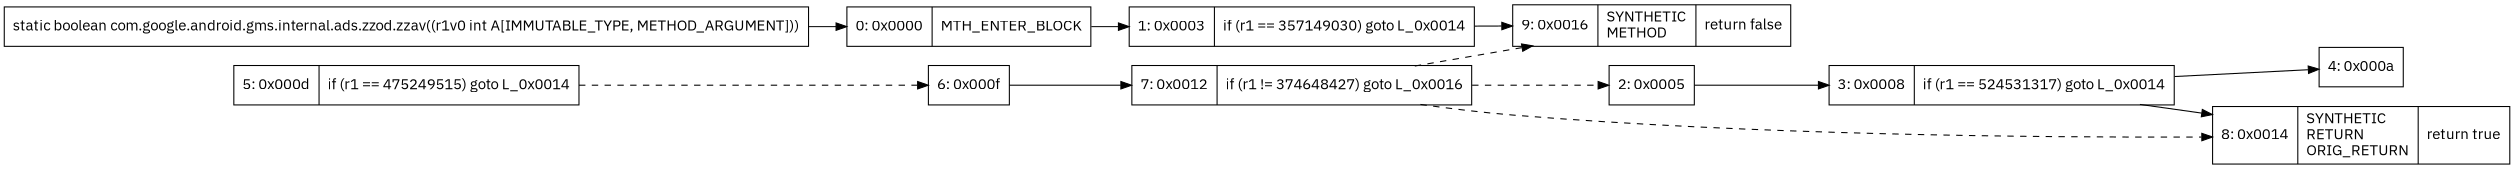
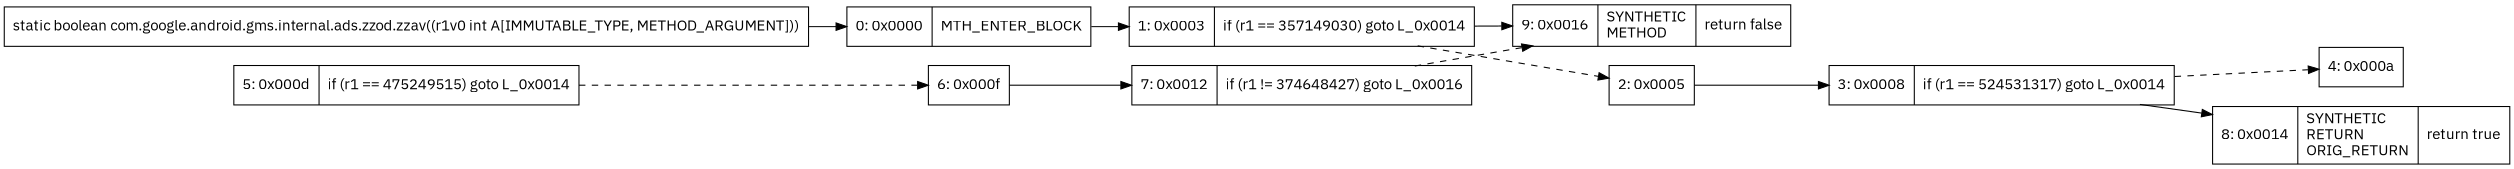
edge "3: 0x0008" -> "4: 0x000a": style solid -> dashed
edge "7: 0x0012" -> "2: 0x0005": now "1: 0x0003" -> "2: 0x0005"
edge "7: 0x0012" -> "8: 0x0014": removed
